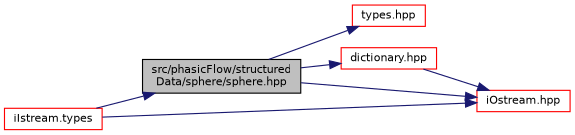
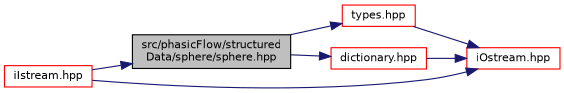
edge "src/phasicFlow/structured Data/sphere/sphere.hpp" -> "iOstream.hpp": now "types.hpp" -> "iOstream.hpp"
node "iIstream.types": label "iIstream.types" -> "iIstream.hpp"
